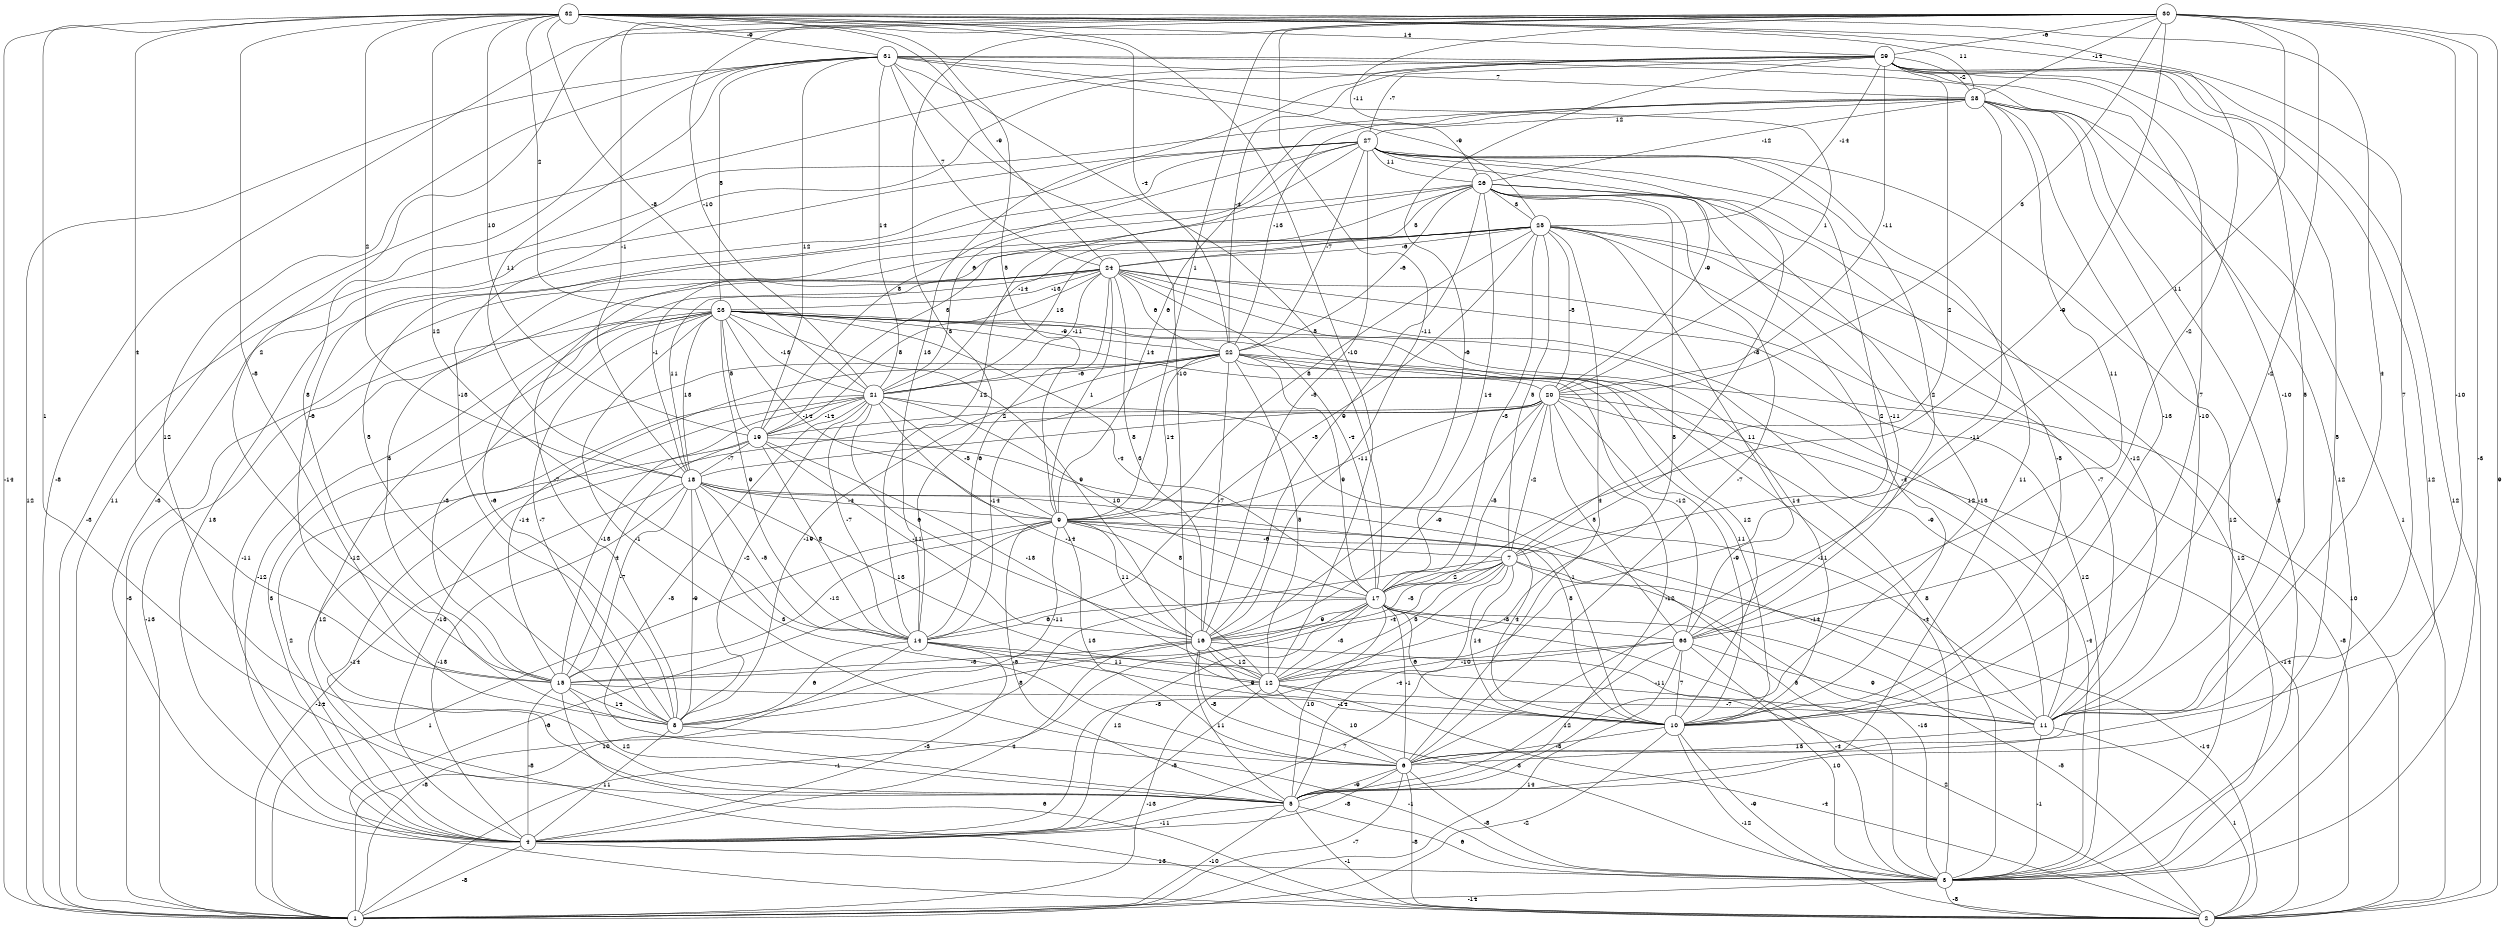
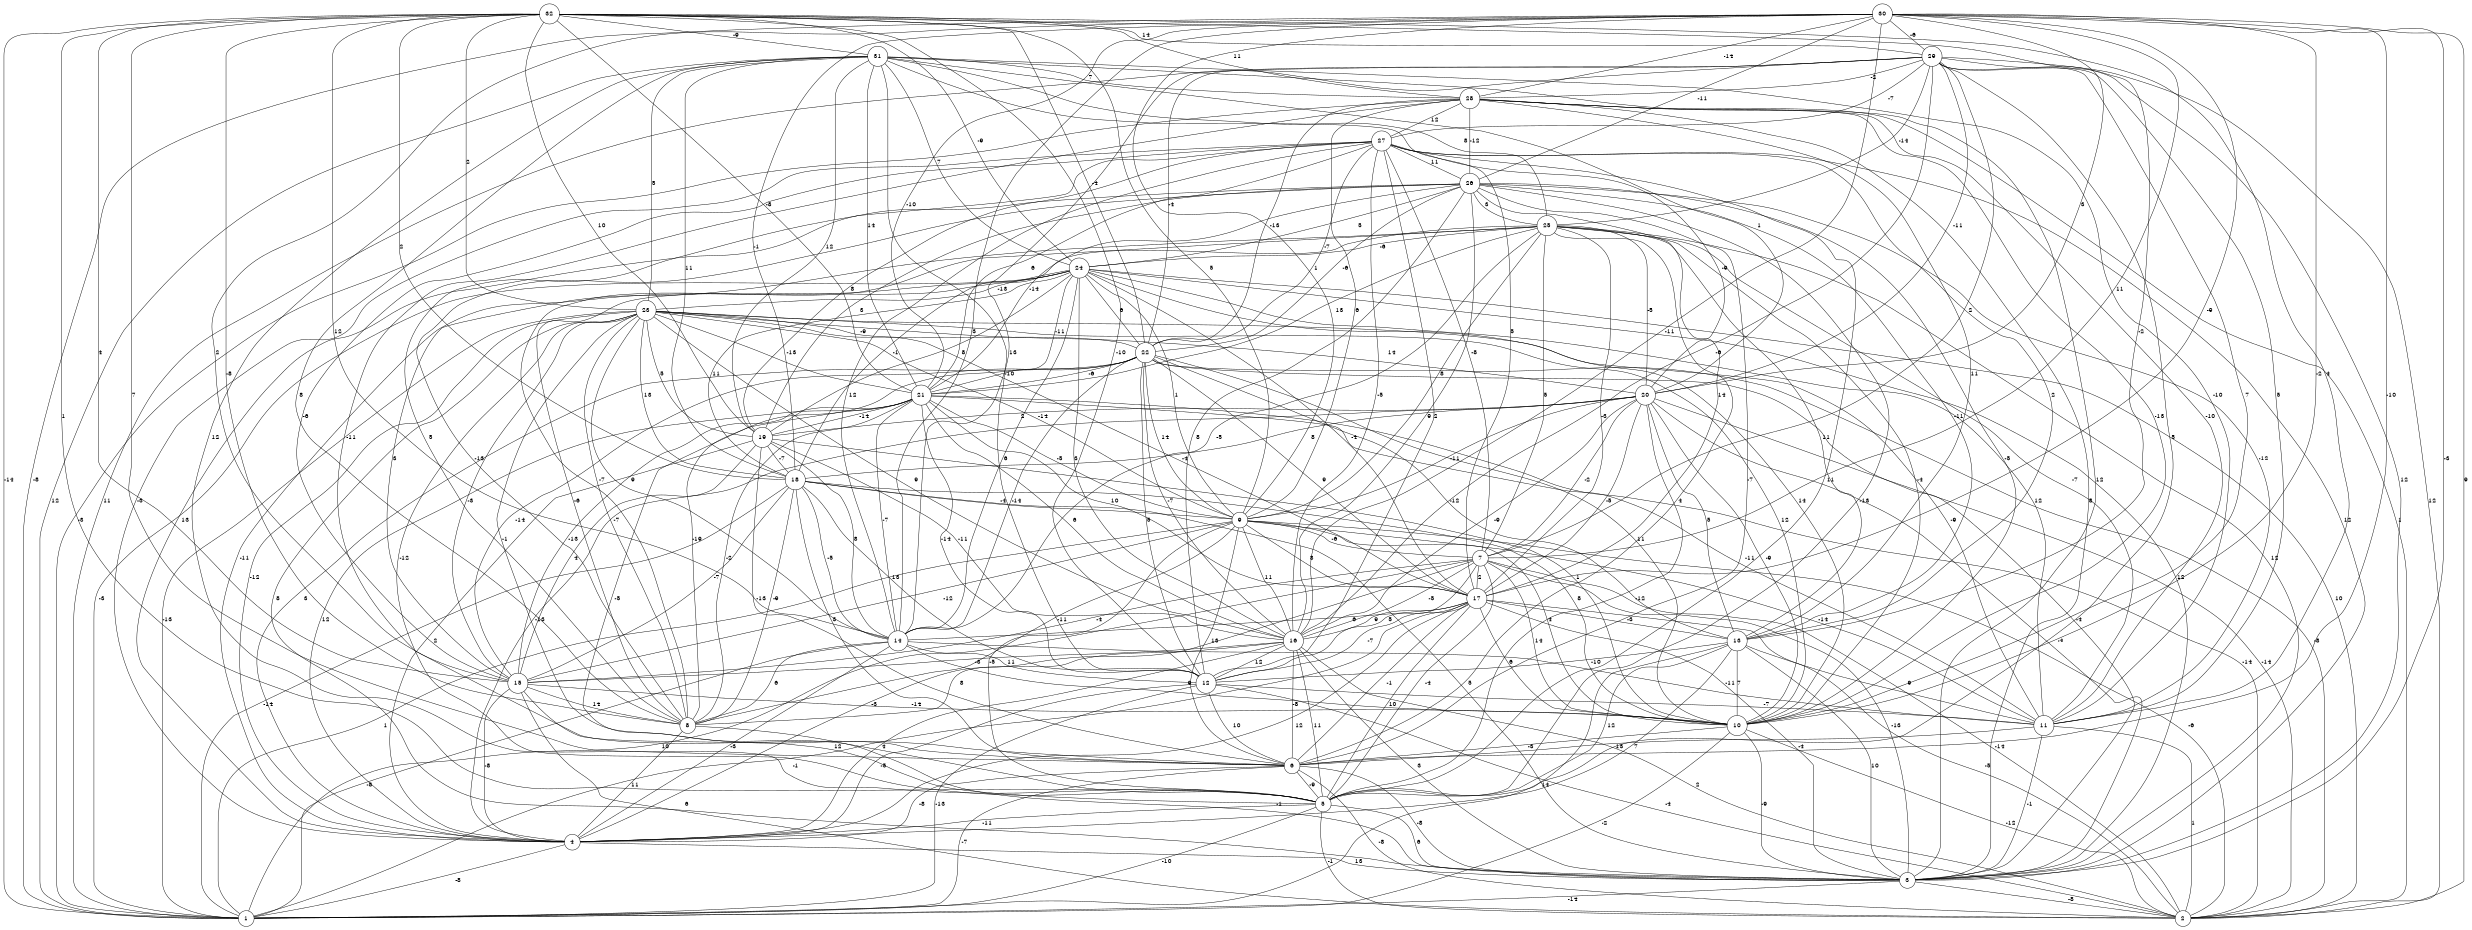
edge "31" -- "25": label "-9" -> "8"
edge "29" -- "8": now "26" -- "8"
edge "19" -- "12": now "19" -- "6"
edge "18" -- "4": removed, label "-13"
edge "17" -- "12": label "-3" -> "-7"
node "63": label "63" -> "13"
